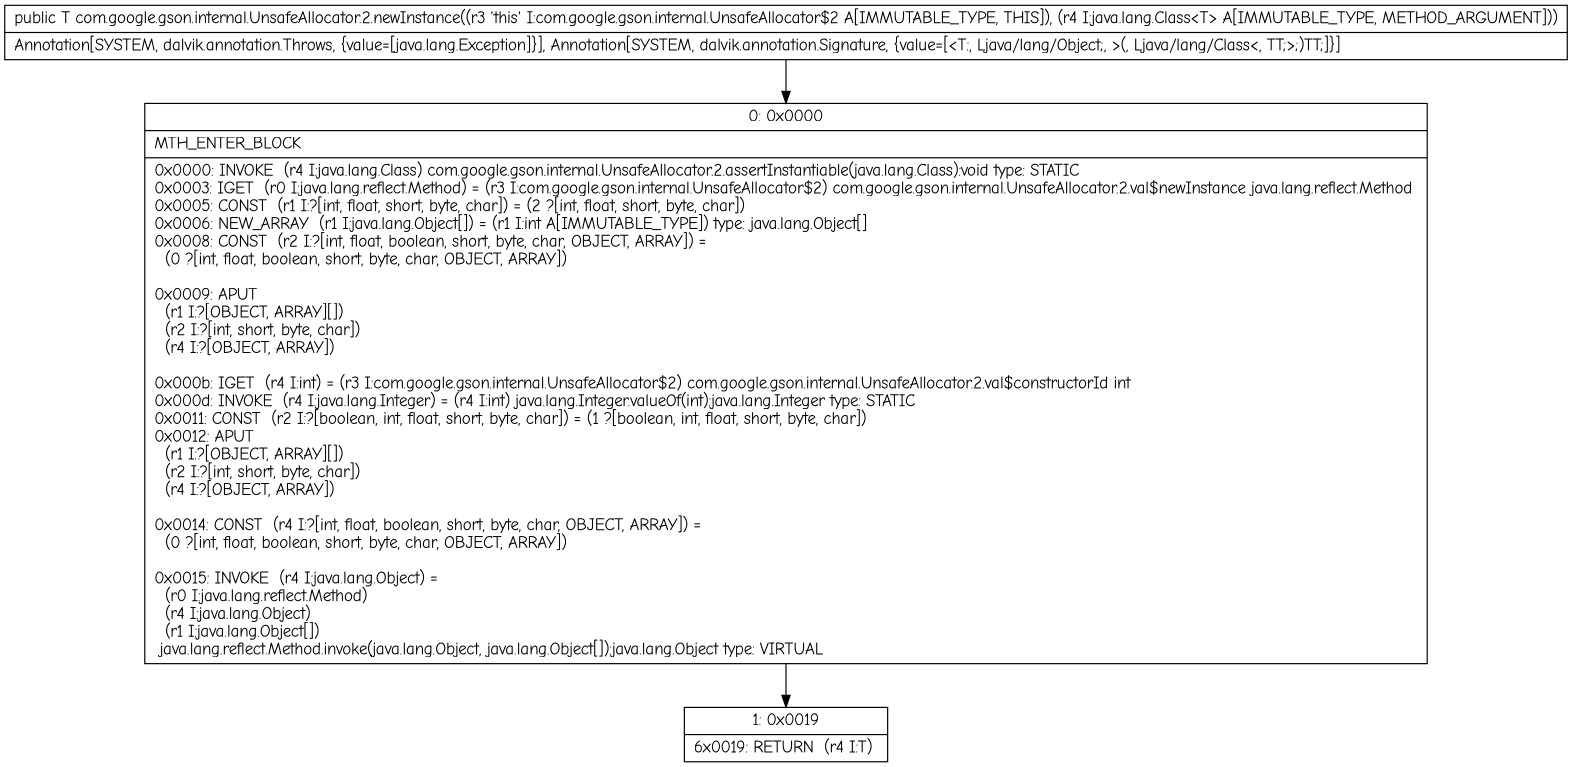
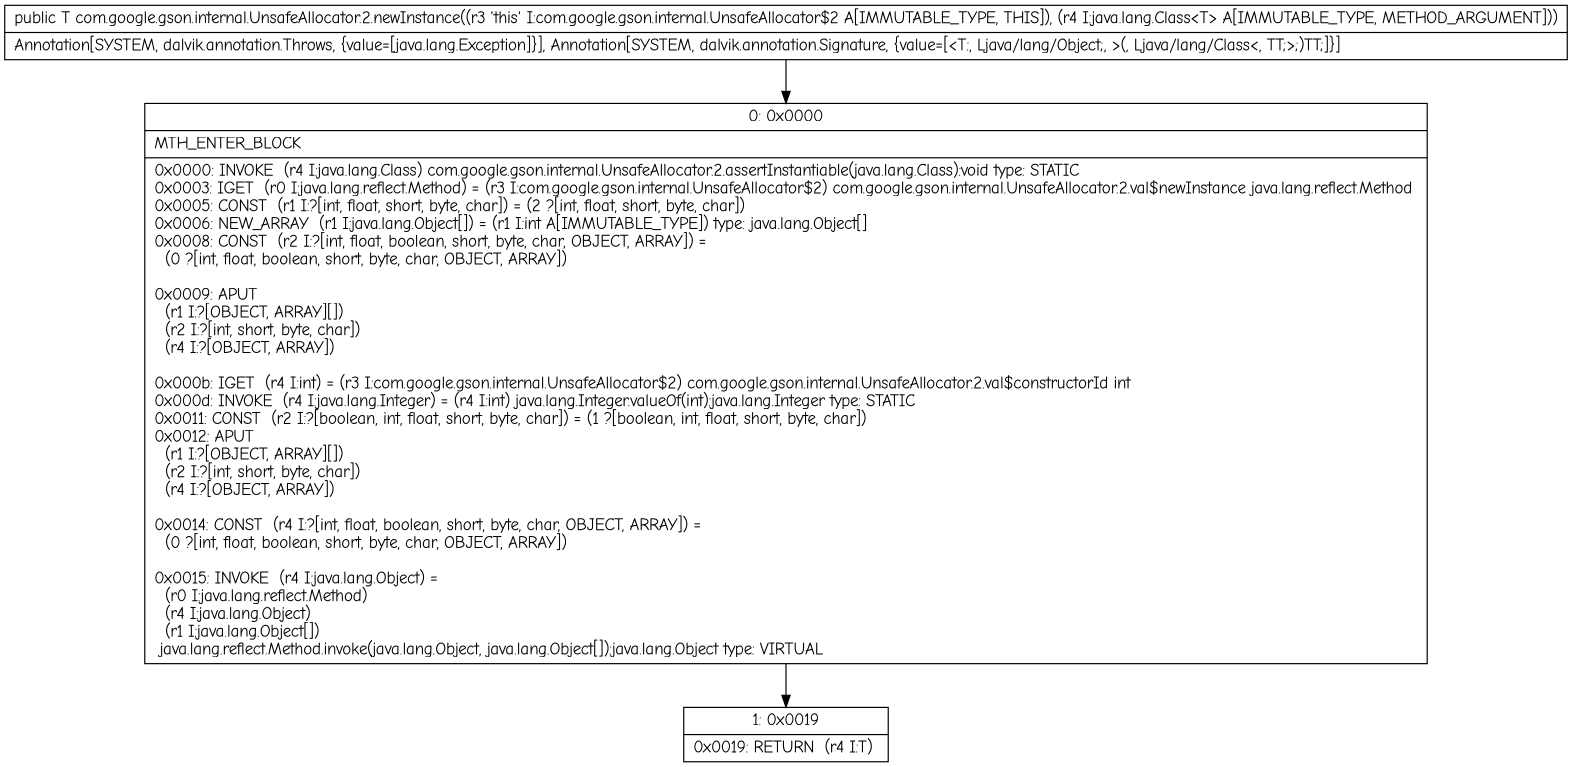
node "1: 0x0019": text "6x0019: RETURN  (r4 I:T)" -> "0x0019: RETURN  (r4 I:T)"
